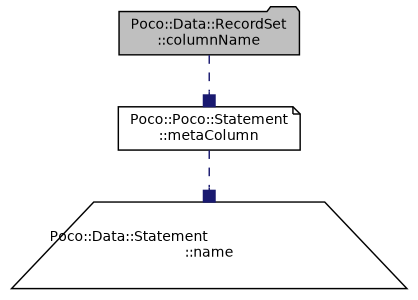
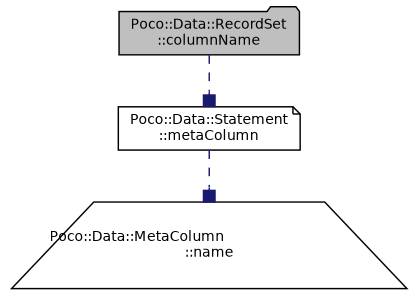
node "Poco::Poco::Statement ::metaColumn": label "Poco::Poco::Statement ::metaColumn" -> "Poco::Data::Statement ::metaColumn"
node "Poco::Data::Statement ::name": label "Poco::Data::Statement ::name" -> "Poco::Data::MetaColumn ::name"
